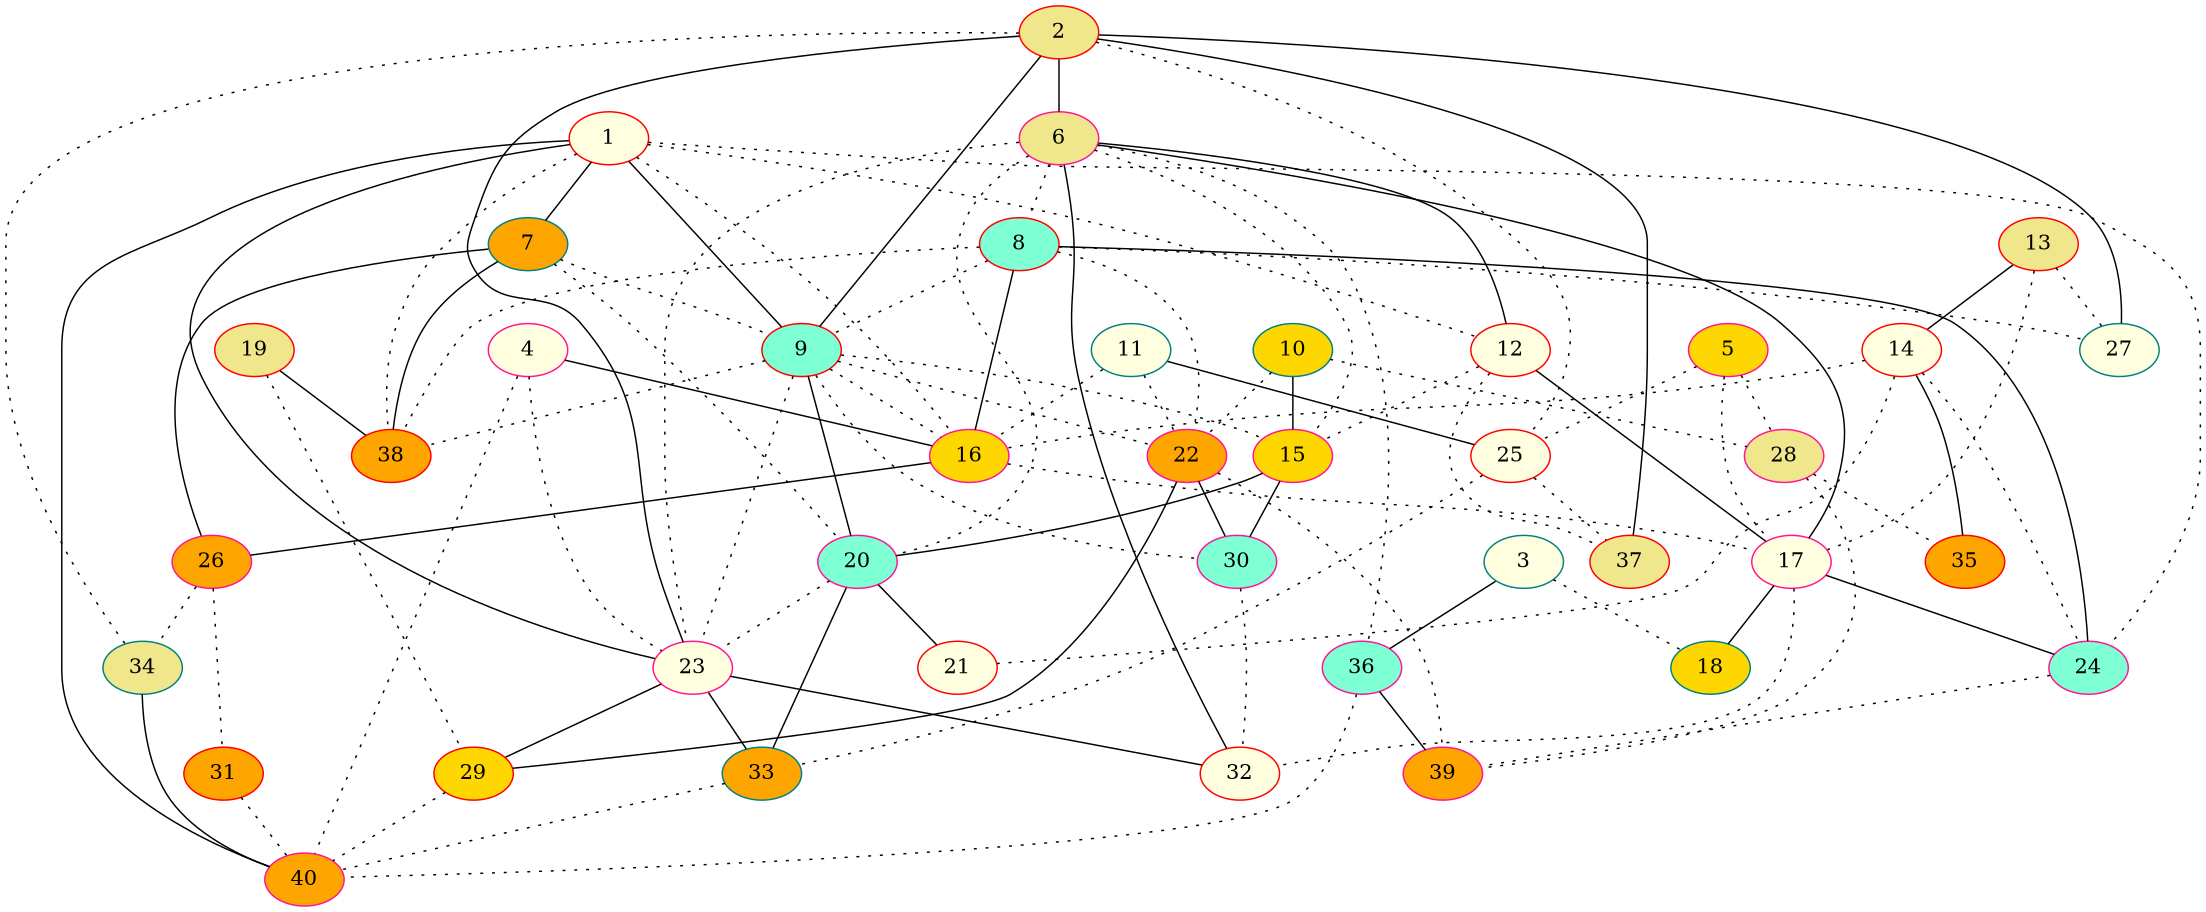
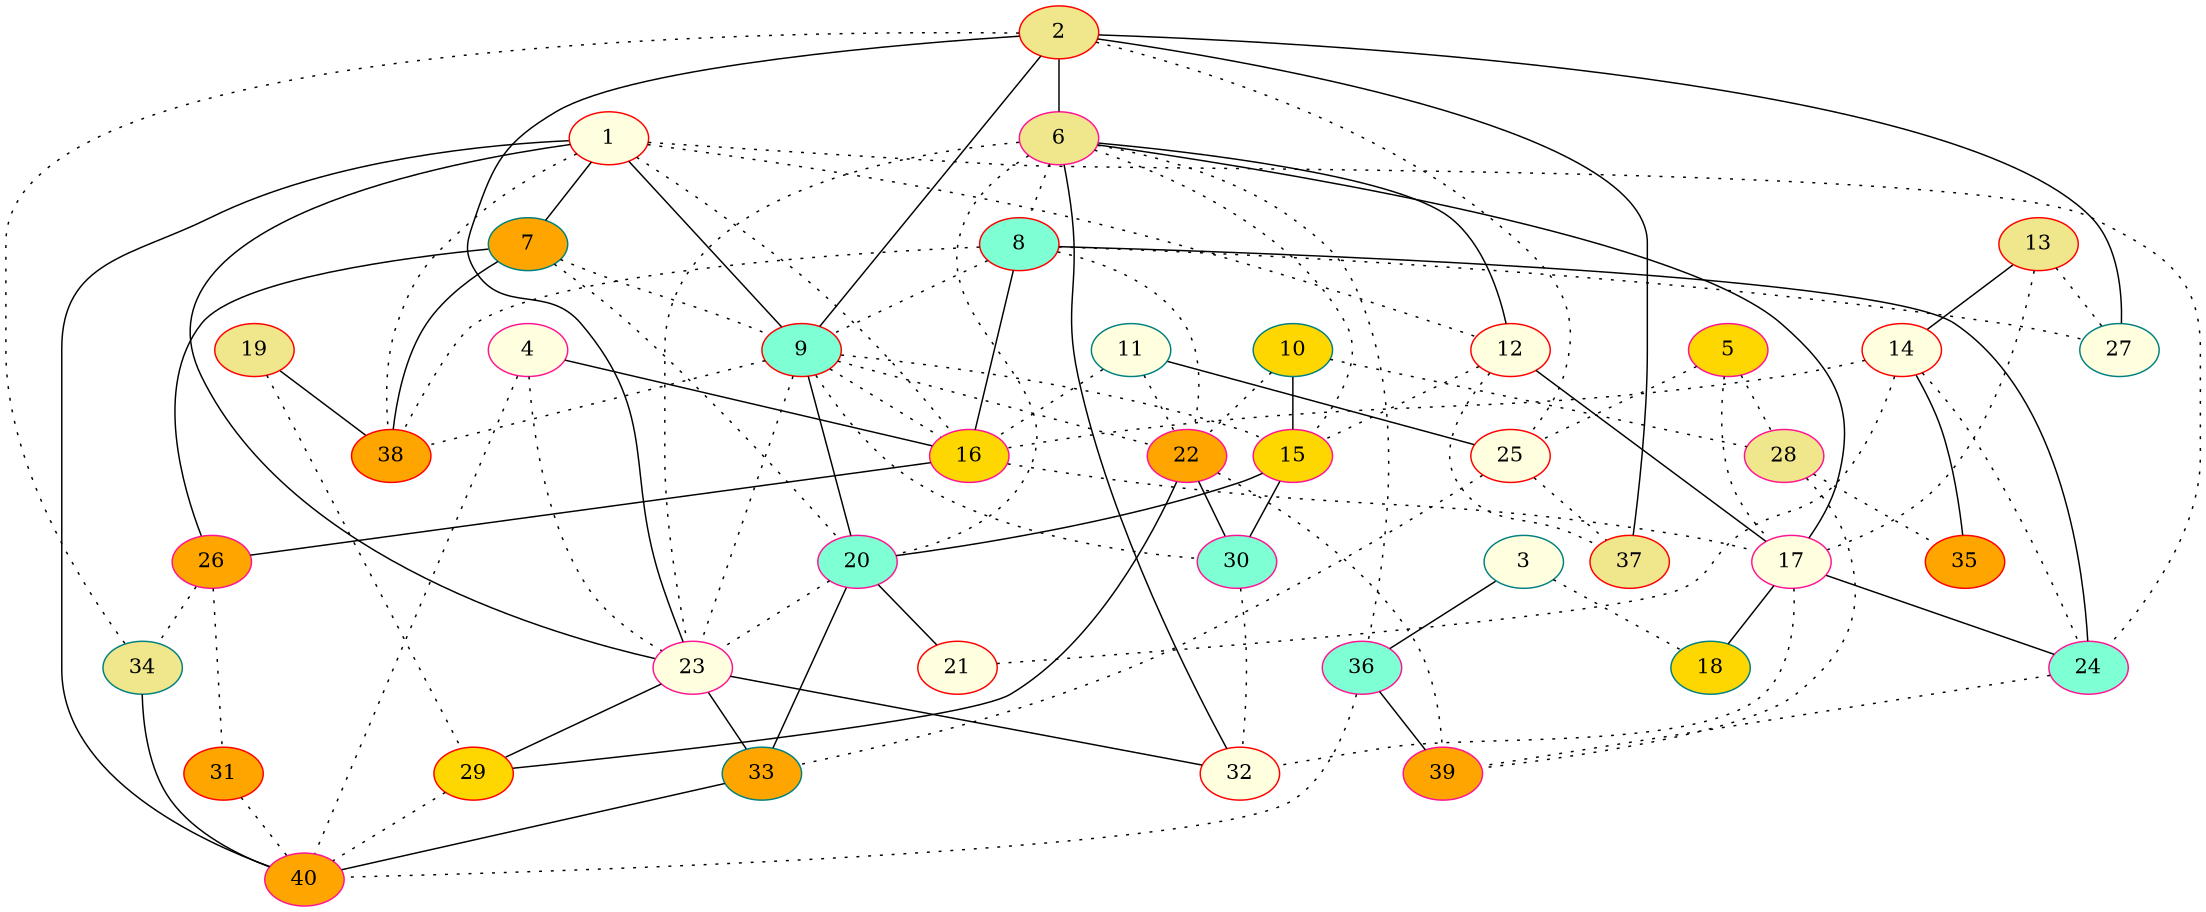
edge "33" -- "40": style dotted -> solid
